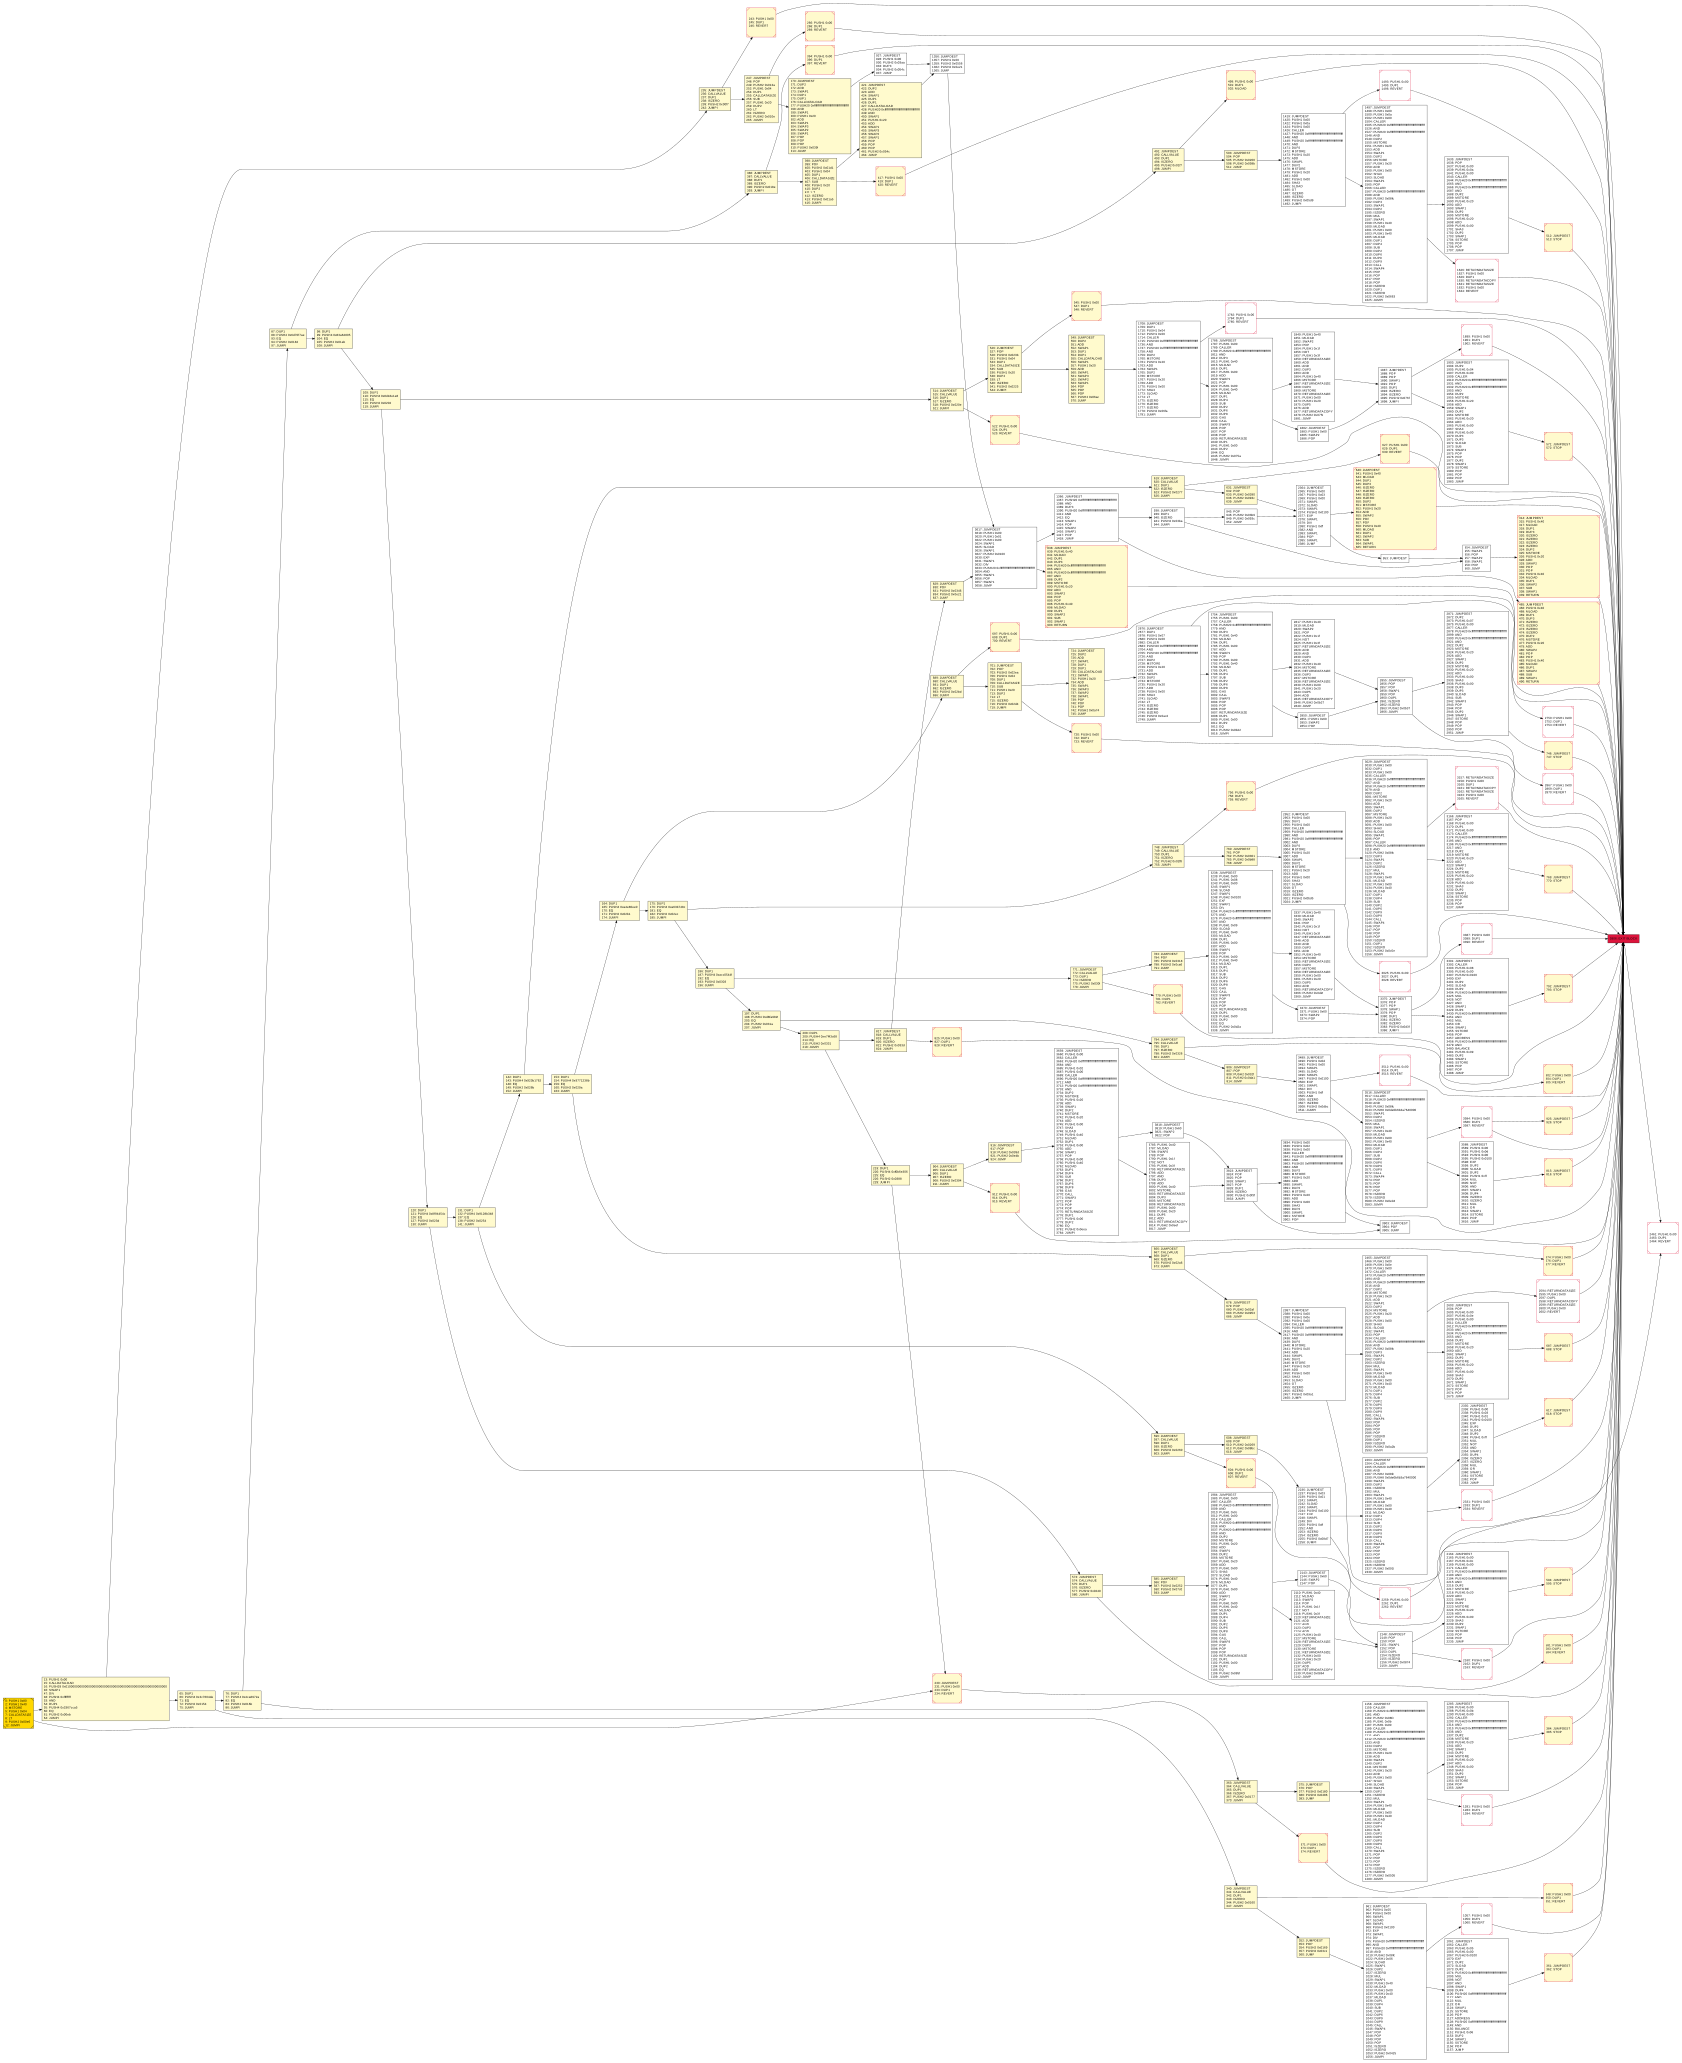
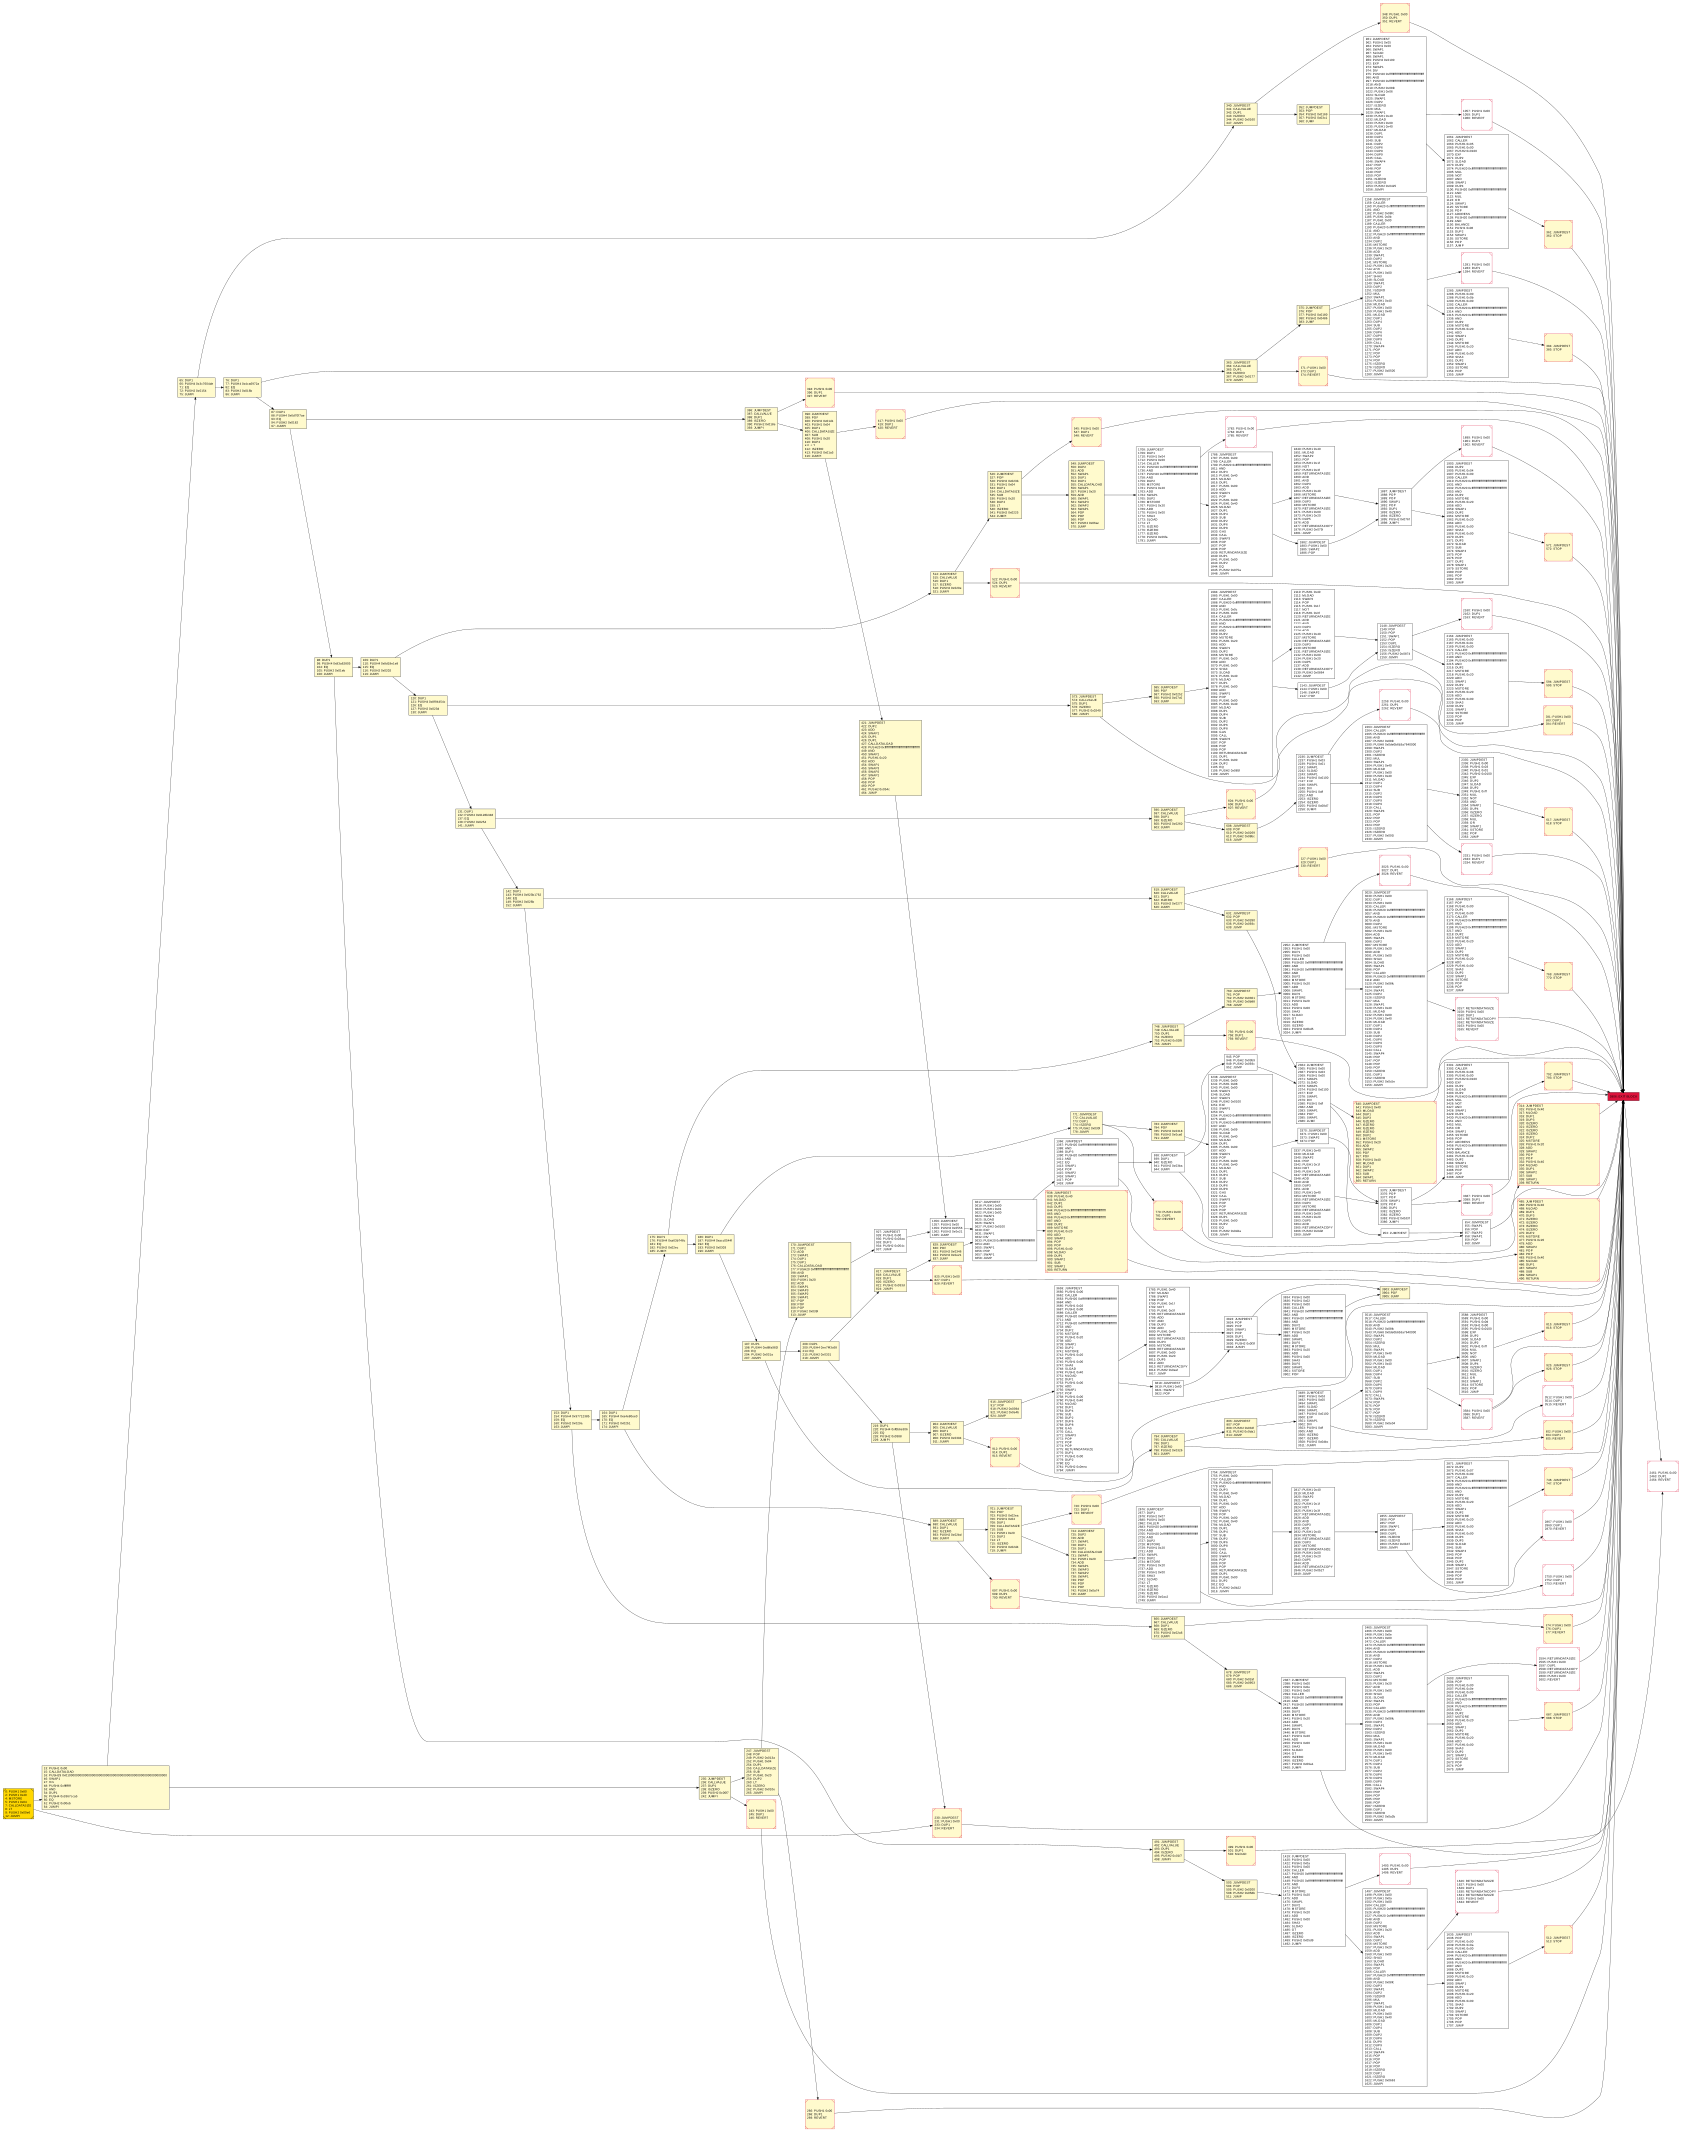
node "2850: JUMPDEST 2851: PUSH1 0x60 2853: SWAP2 2854: POP": removed
node "3903: JUMPDEST 3904: POP 3905: JUMP": fillcolor white -> lemonchiffon
